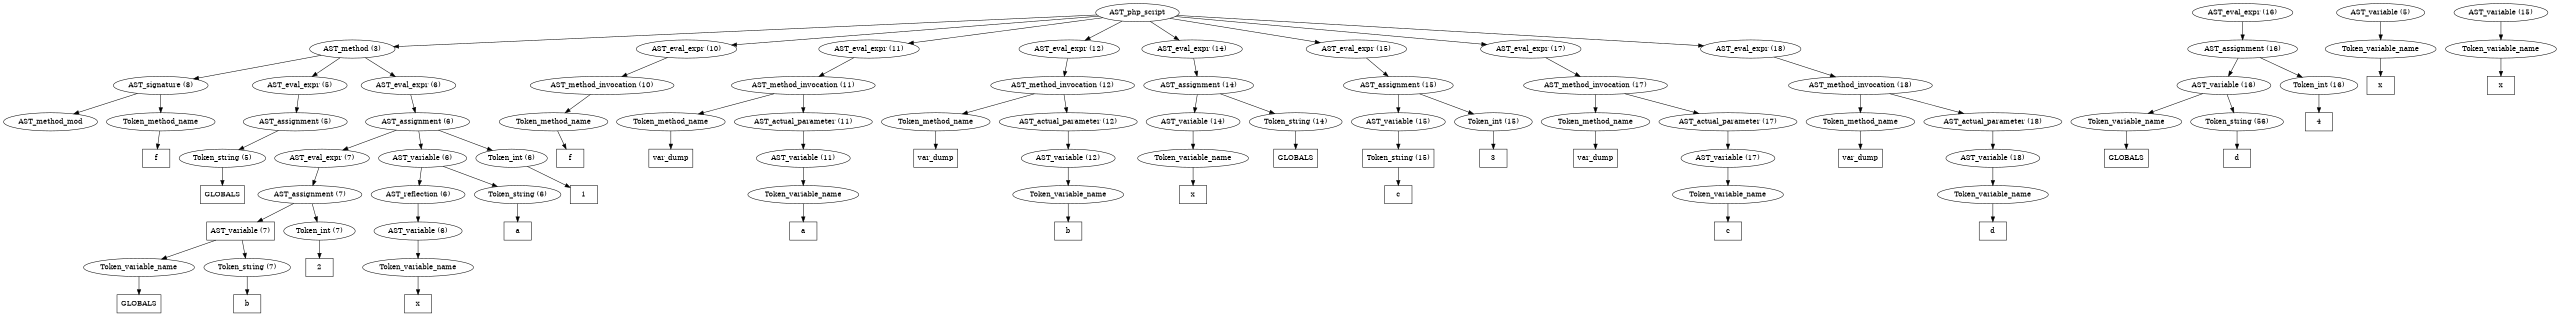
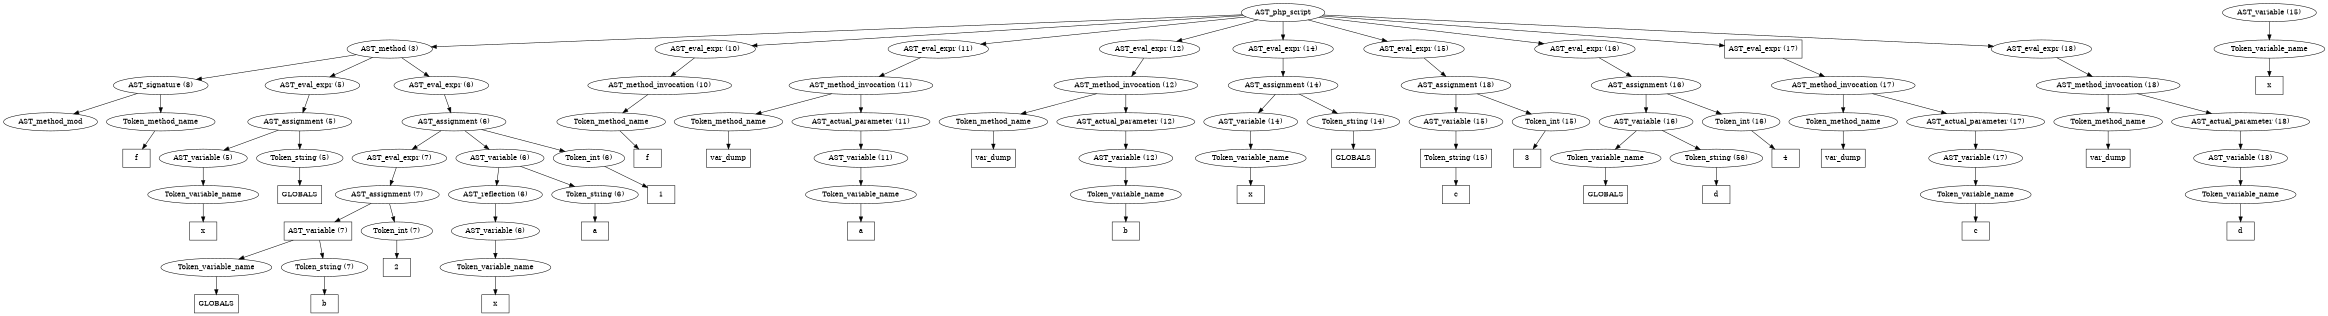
edge "AST_php_script" -> "AST_eval_expr (16)": added
node "AST_eval_expr (17)": shape ellipse -> box
node "AST_assignment (15)": label "AST_assignment (15)" -> "AST_assignment (18)"
edge "AST_assignment (5)" -> "AST_variable (5)": added
